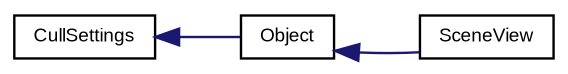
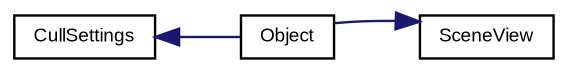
edge "SceneView" -> "Object": reversed
